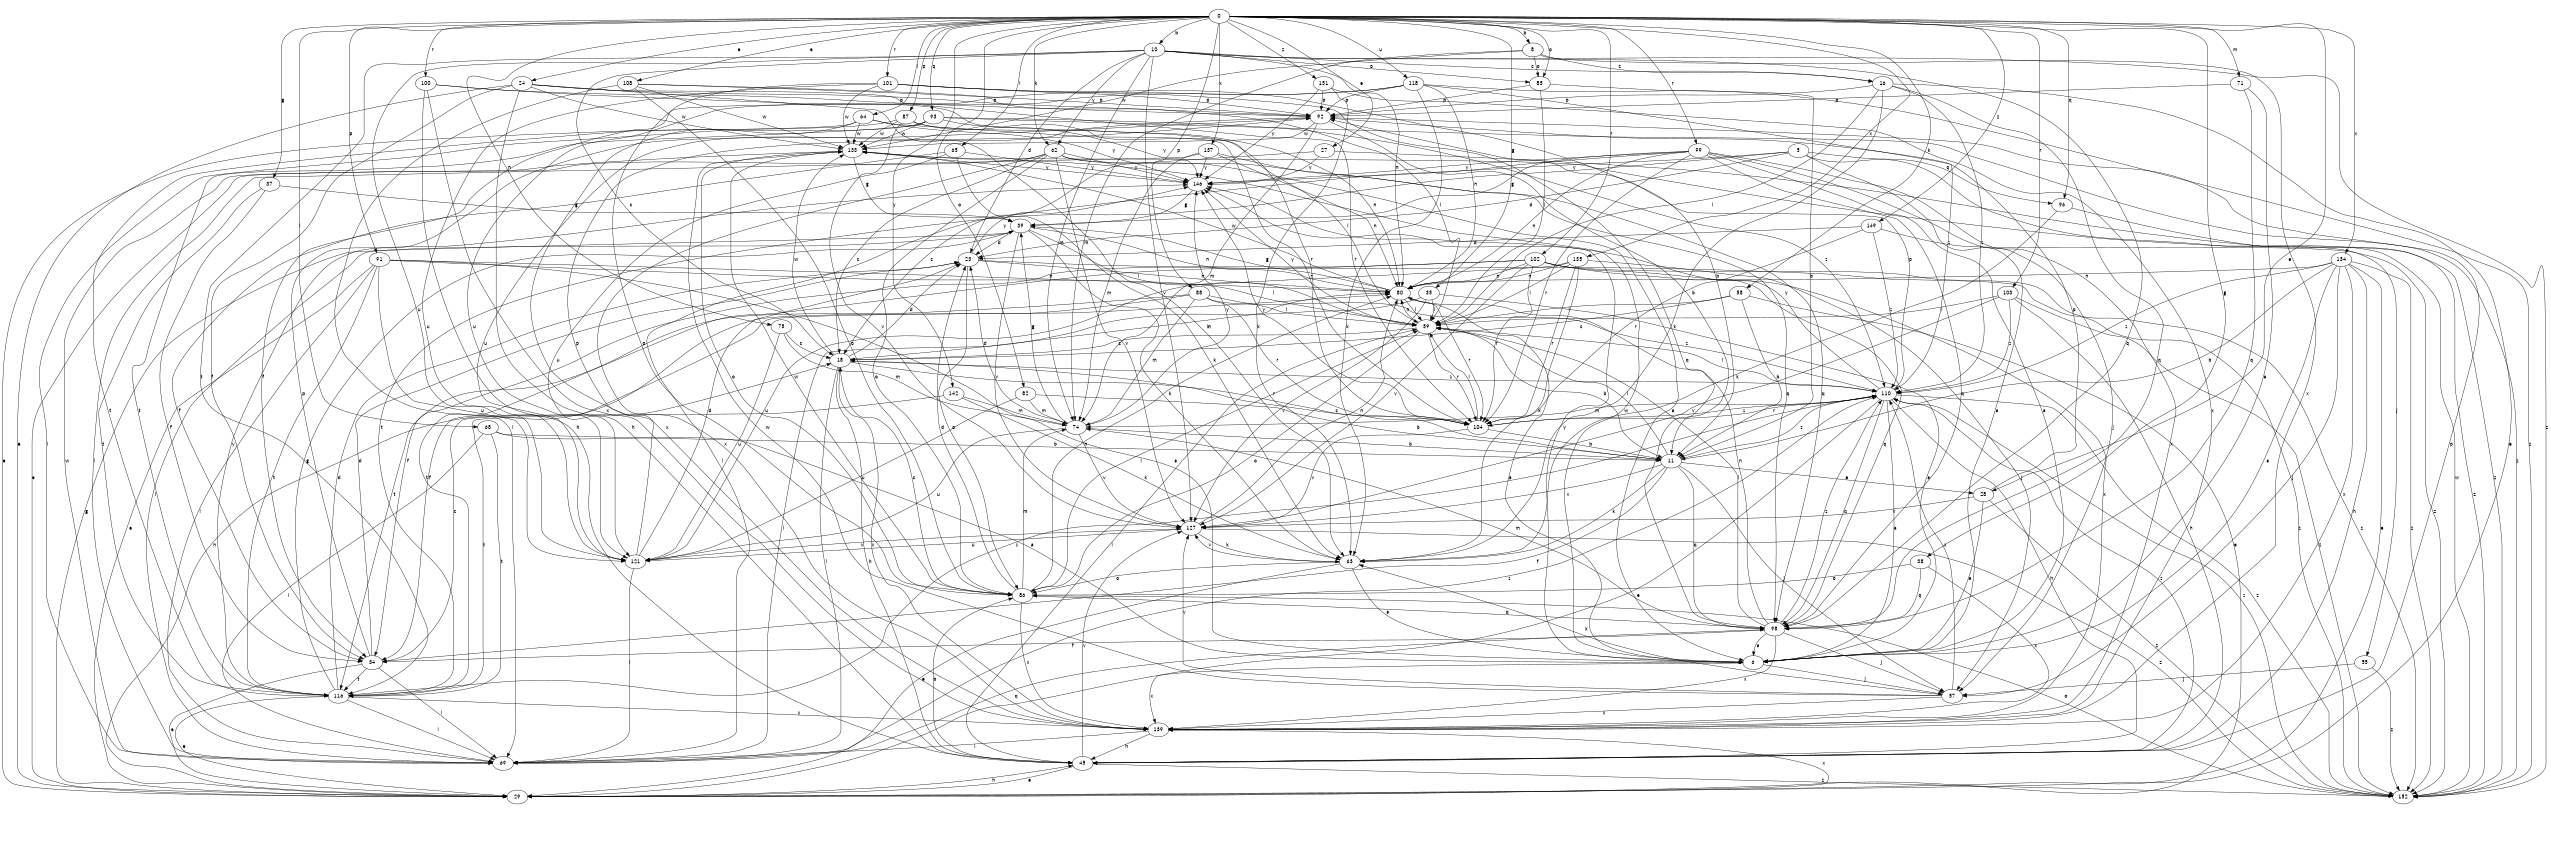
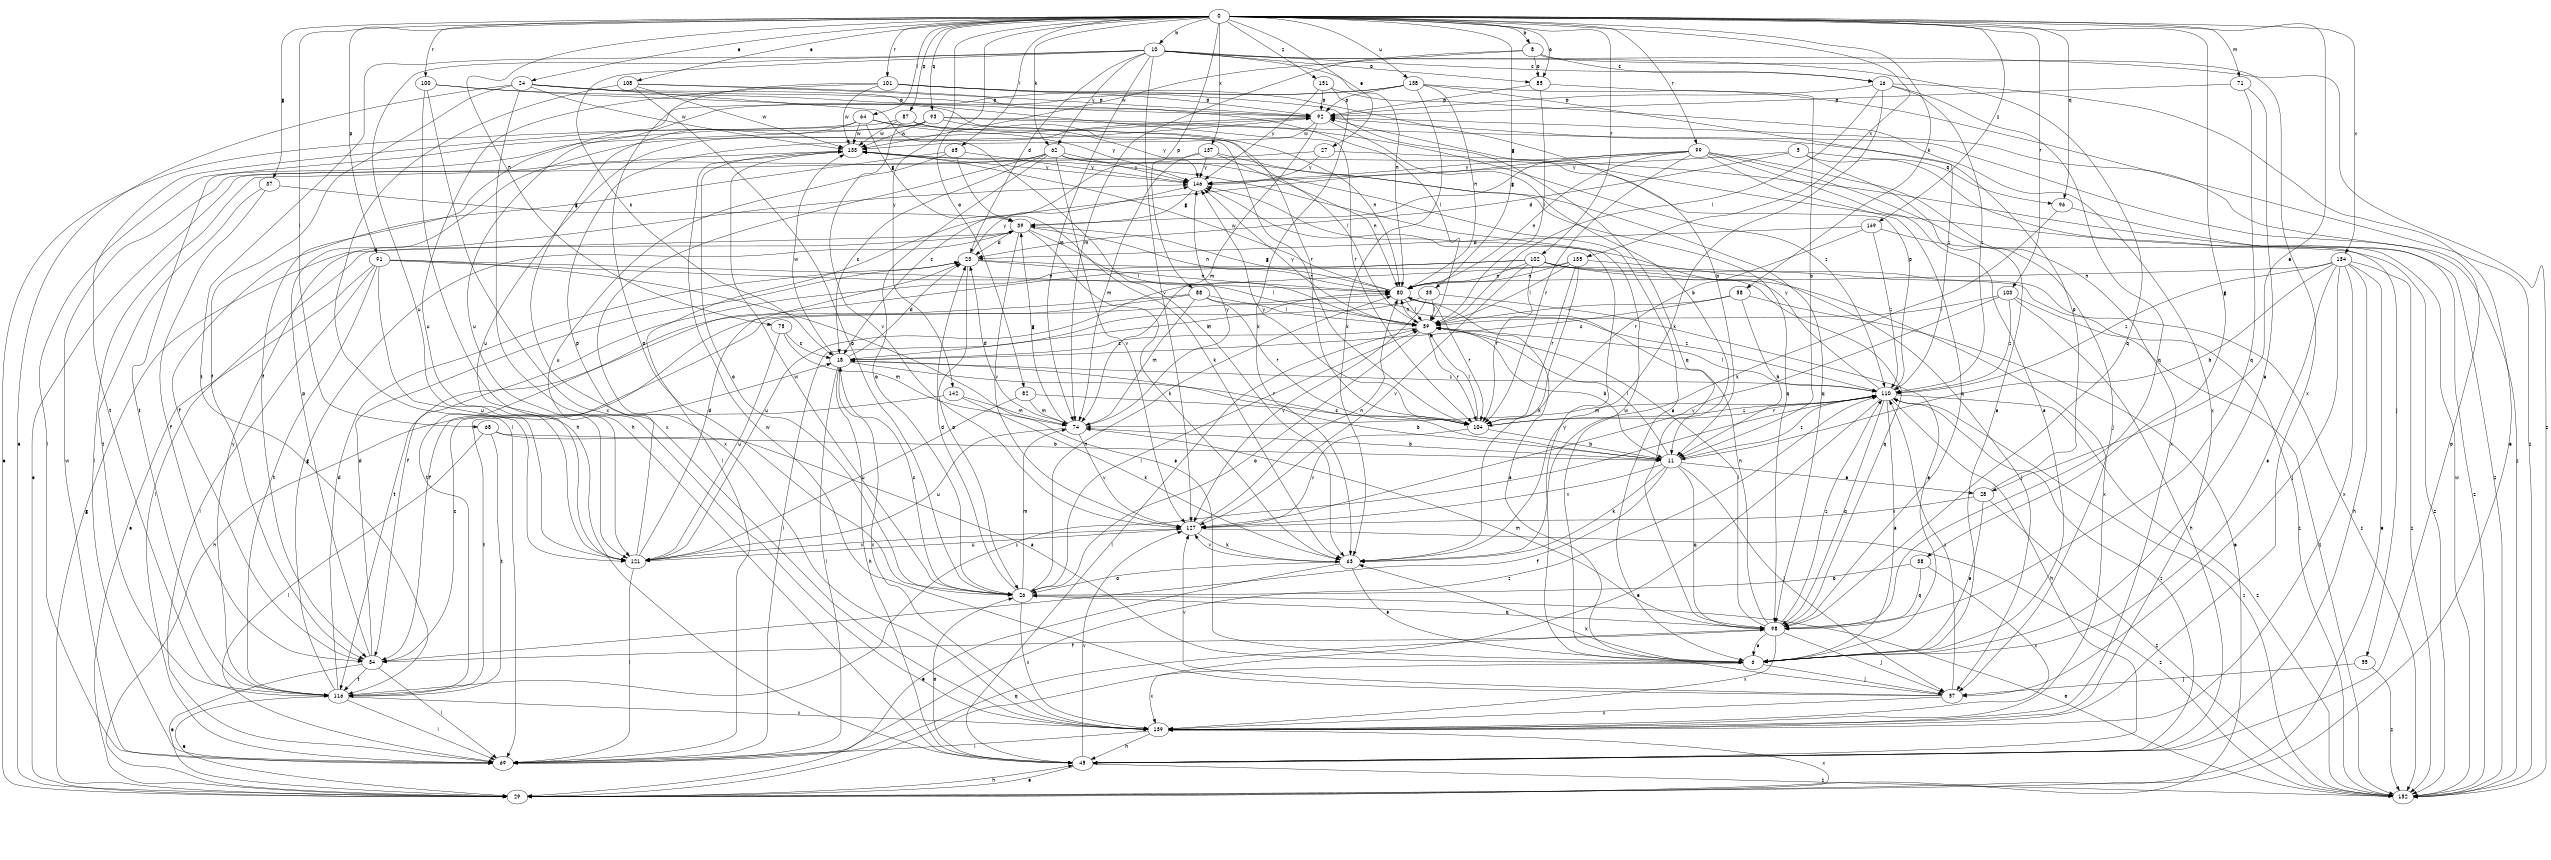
node "118": label "118" -> "138"
edge "133" -> "39": now "64" -> "39"
edge "5" -> "116": removed, label "t"
node "86": label "86" -> "26"
